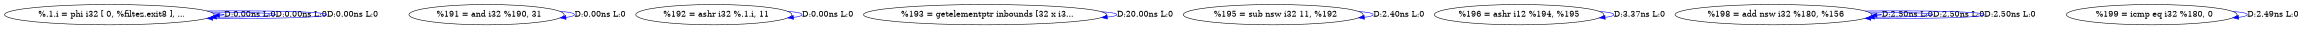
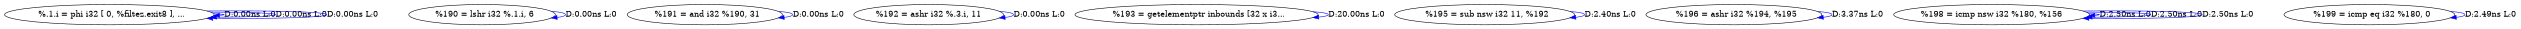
node "%190 = lshr i32 %.1.i, 6": added
node "%192 = ashr i32 %.1.i, 11": label "%192 = ashr i32 %.1.i, 11" -> "%192 = ashr i32 %.3.i, 11"
node "%196 = ashr i12 %194, %195": label "%196 = ashr i12 %194, %195" -> "%196 = ashr i32 %194, %195"
node "%198 = add nsw i32 %180, %156": label "%198 = add nsw i32 %180, %156" -> "%198 = icmp nsw i32 %180, %156"
